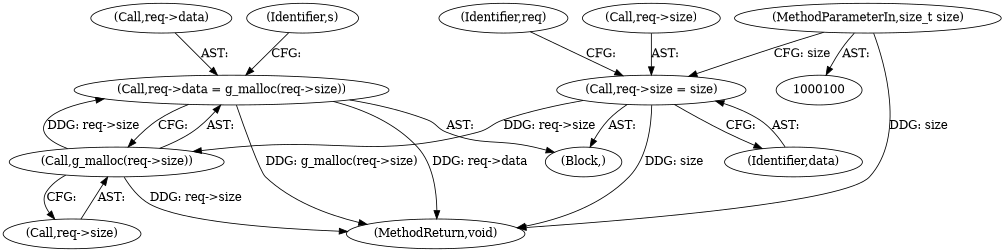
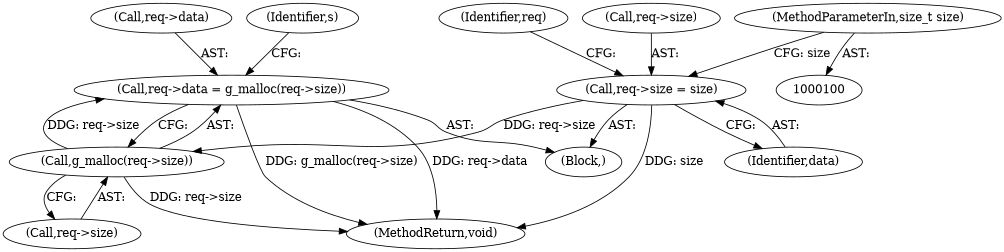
edge "(MethodParameterIn,size_t size)" -> "(MethodReturn,void)": removed, label "DDG: size"
